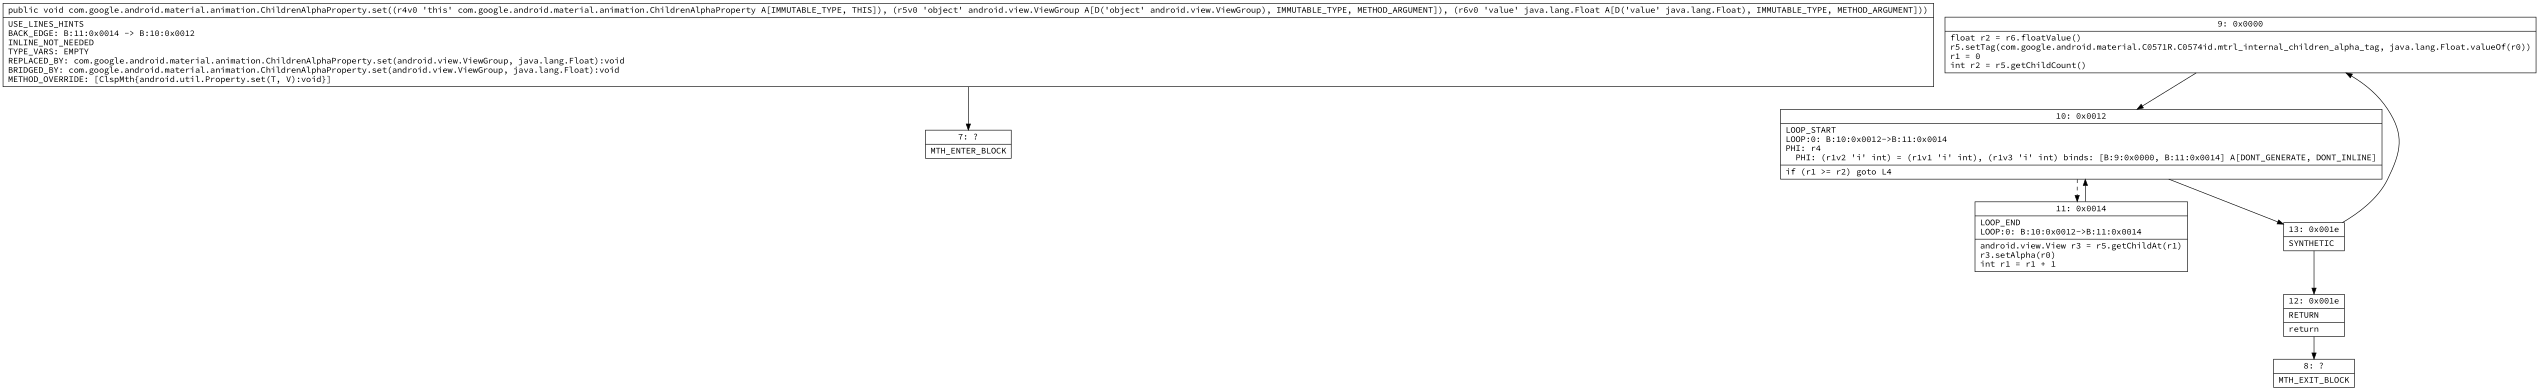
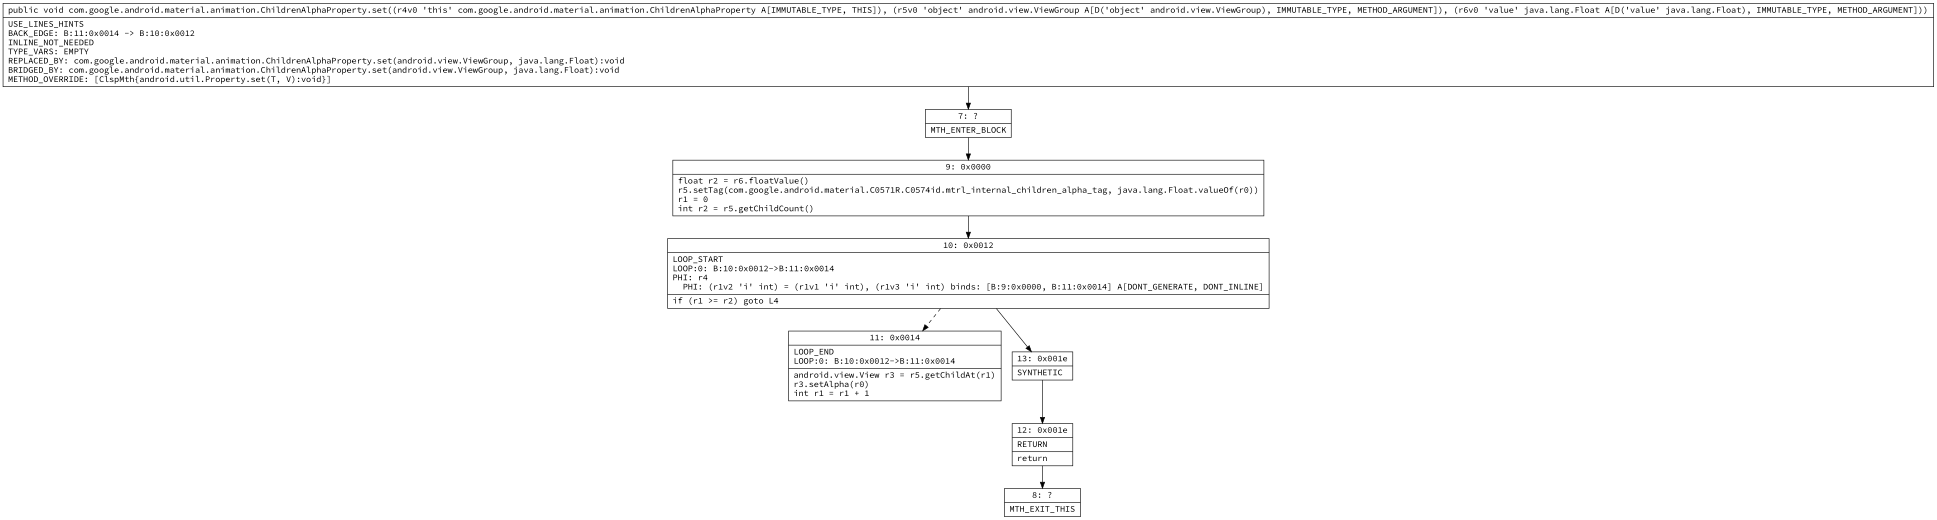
edge "13: 0x001e" -> "9: 0x0000": now "7: ?" -> "9: 0x0000"
edge "11: 0x0014" -> "10: 0x0012": removed
node "8: ?": text "MTH_EXIT_BLOCK" -> "MTH_EXIT_THIS"
